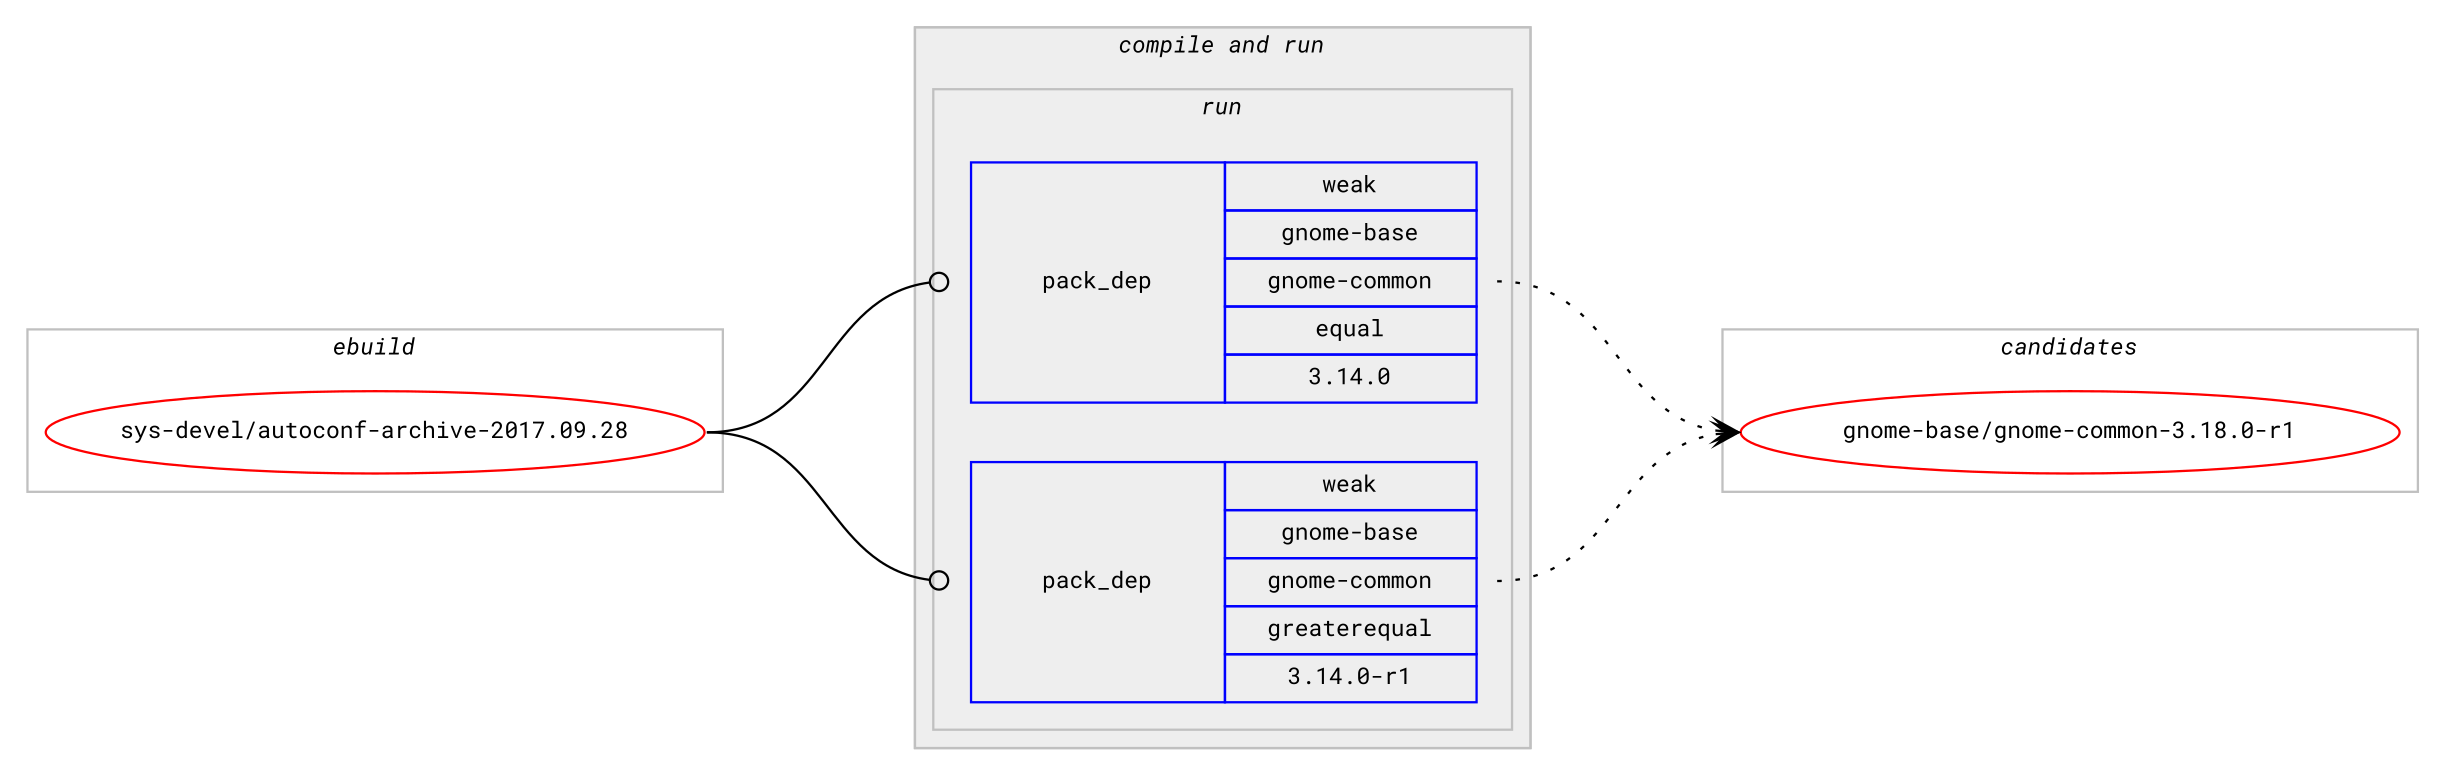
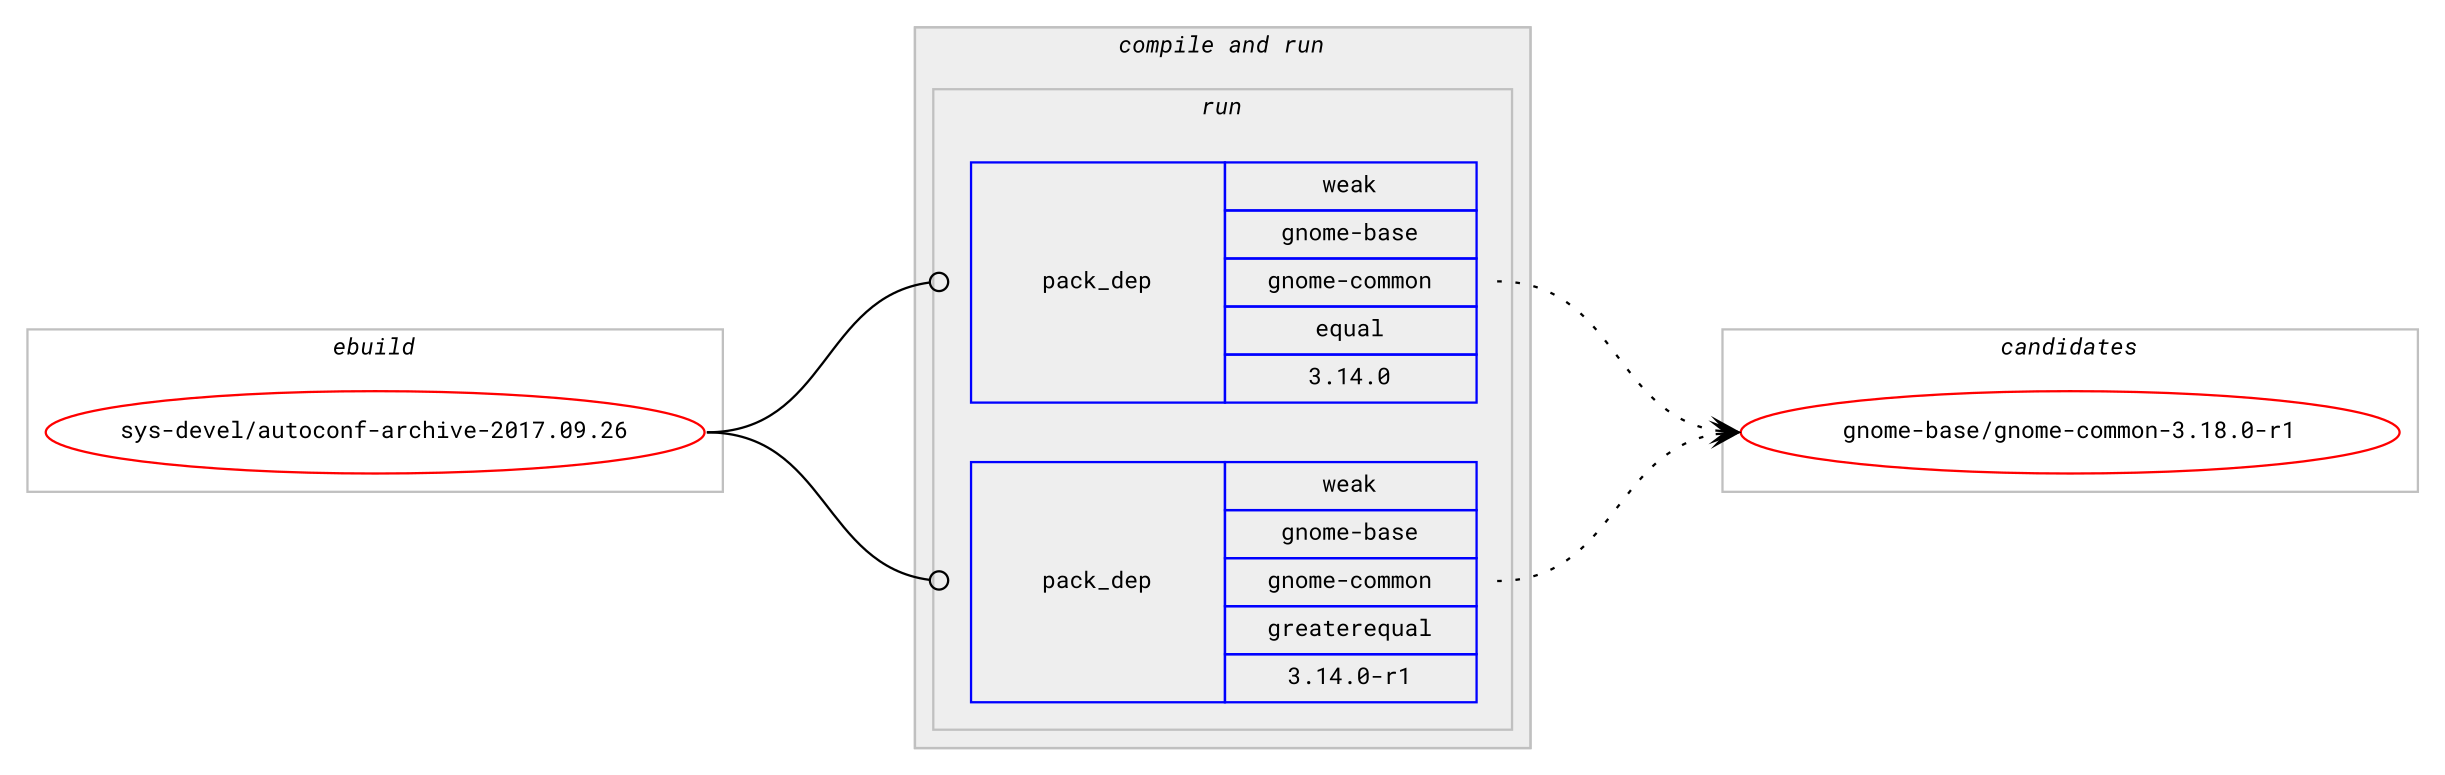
node "sys-devel/autoconf-archive-2017.09.28": label "sys-devel/autoconf-archive-2017.09.28" -> "sys-devel/autoconf-archive-2017.09.26"
